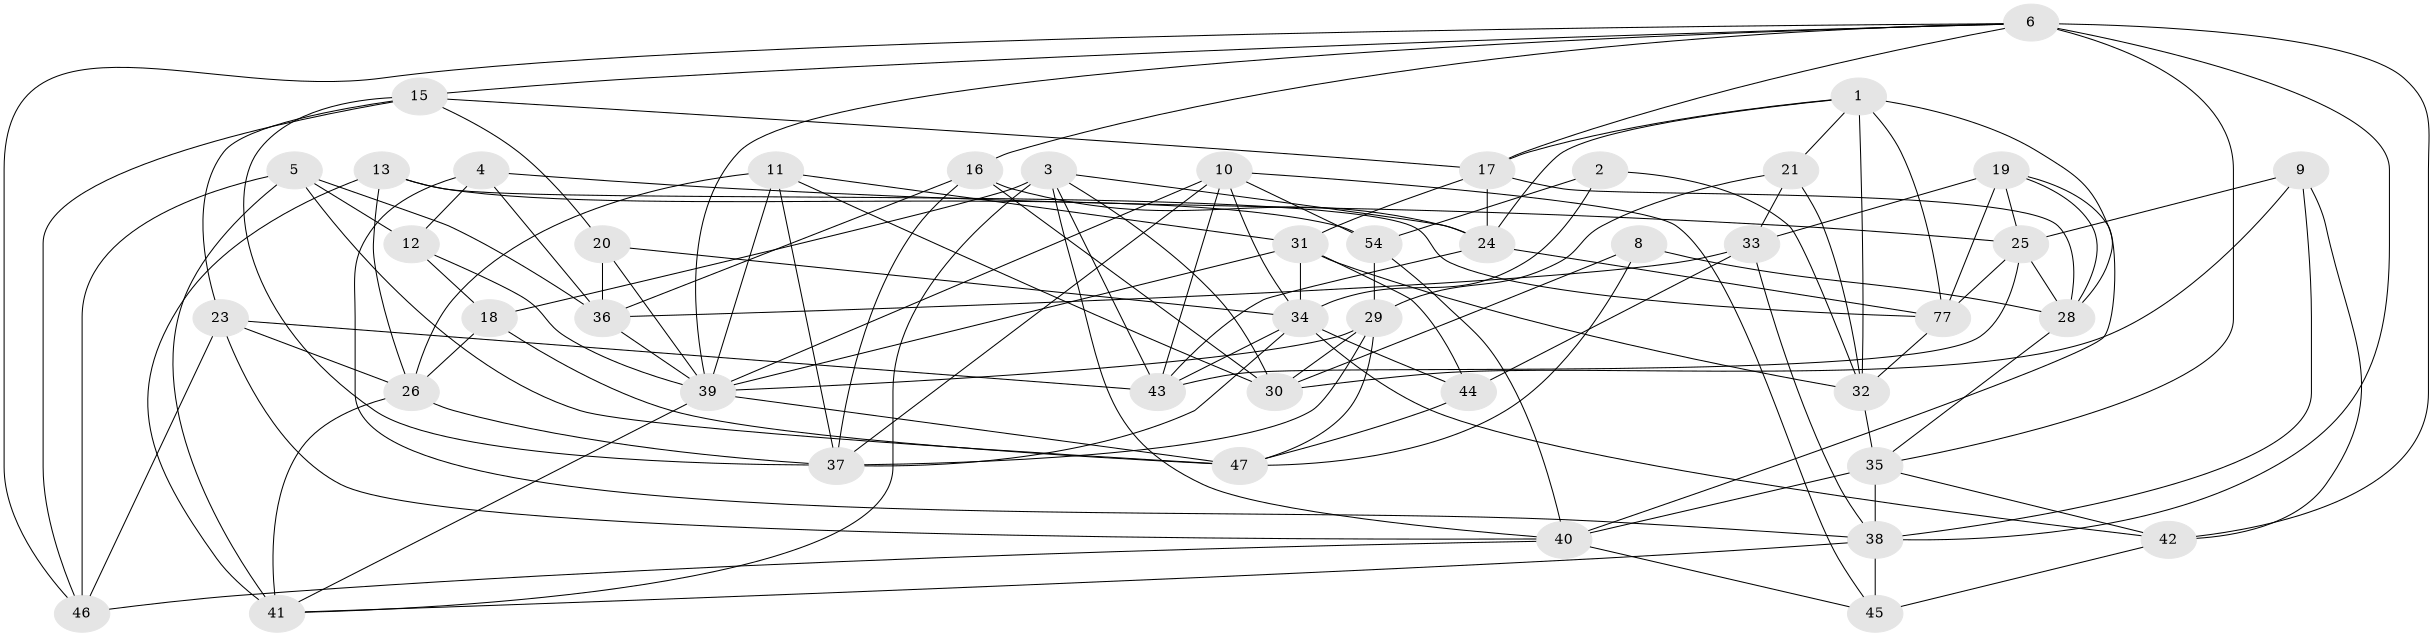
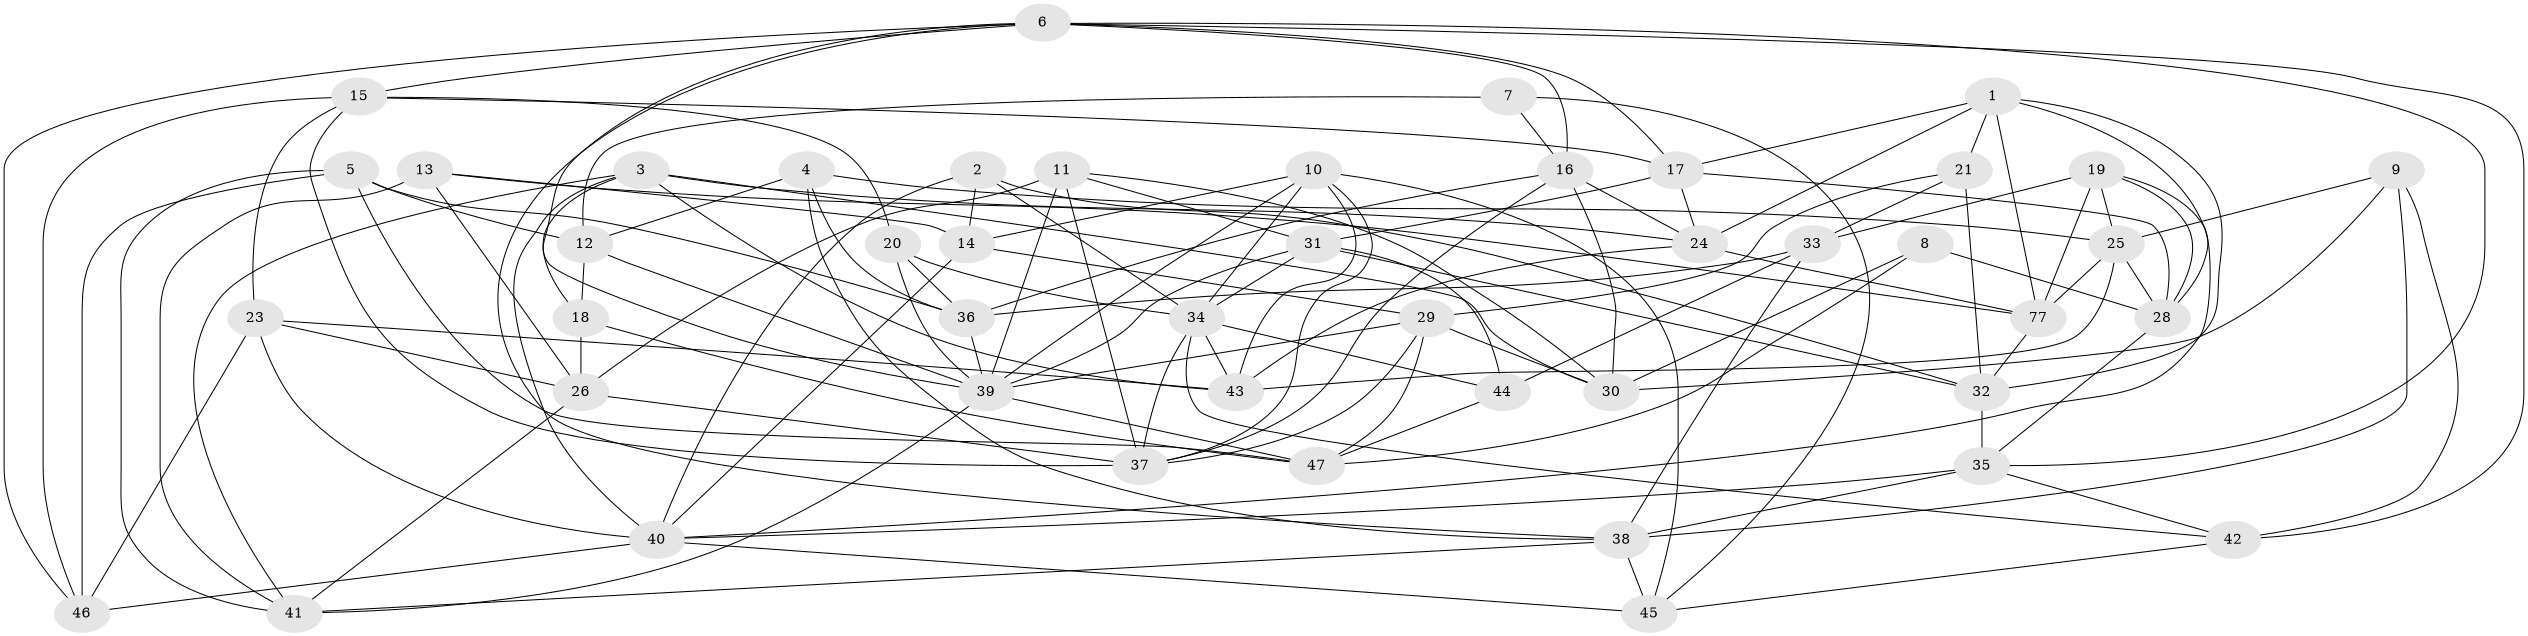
node "7": added
node "54": label "54" -> "14"
edge "2" -- "40": added
